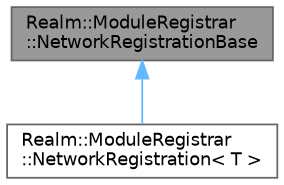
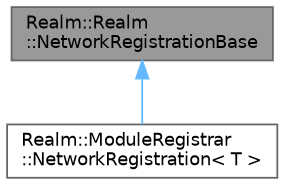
node "Realm::ModuleRegistrar ::NetworkRegistrationBase": label "Realm::ModuleRegistrar ::NetworkRegistrationBase" -> "Realm::Realm ::NetworkRegistrationBase"
